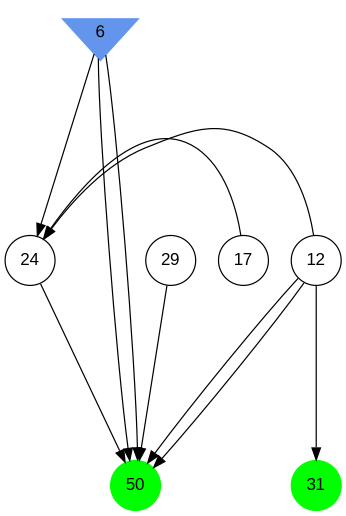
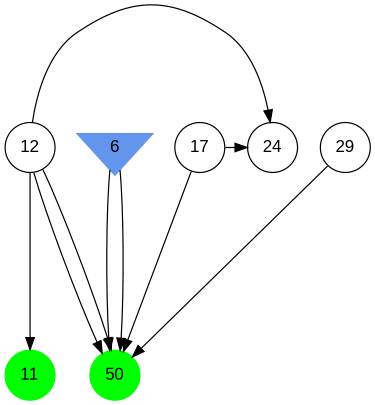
edge "6" -> "24": removed
edge "24" -> "50": now "17" -> "50"
node "31": label "31" -> "11"
